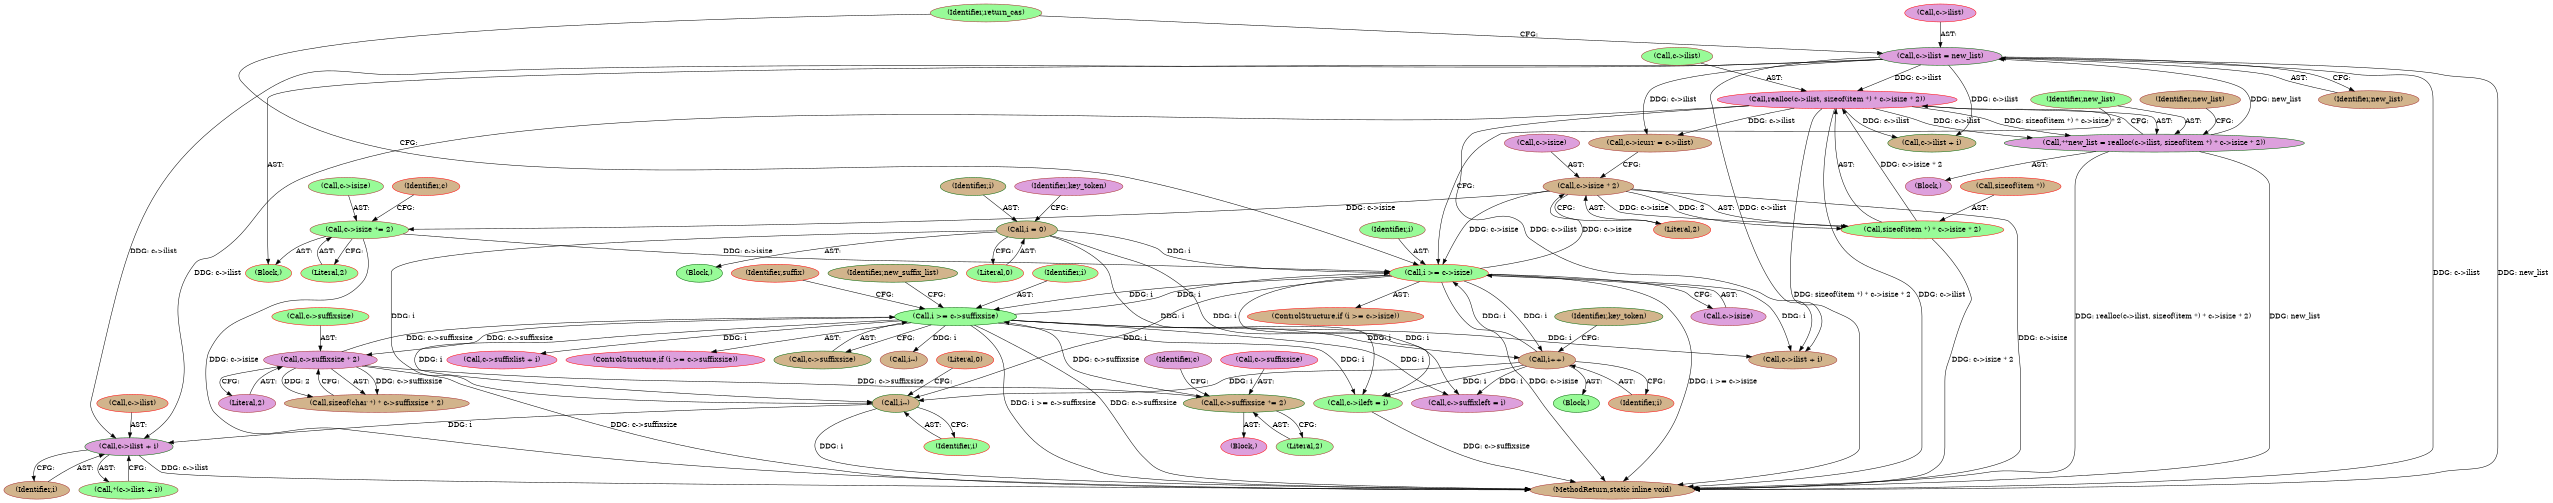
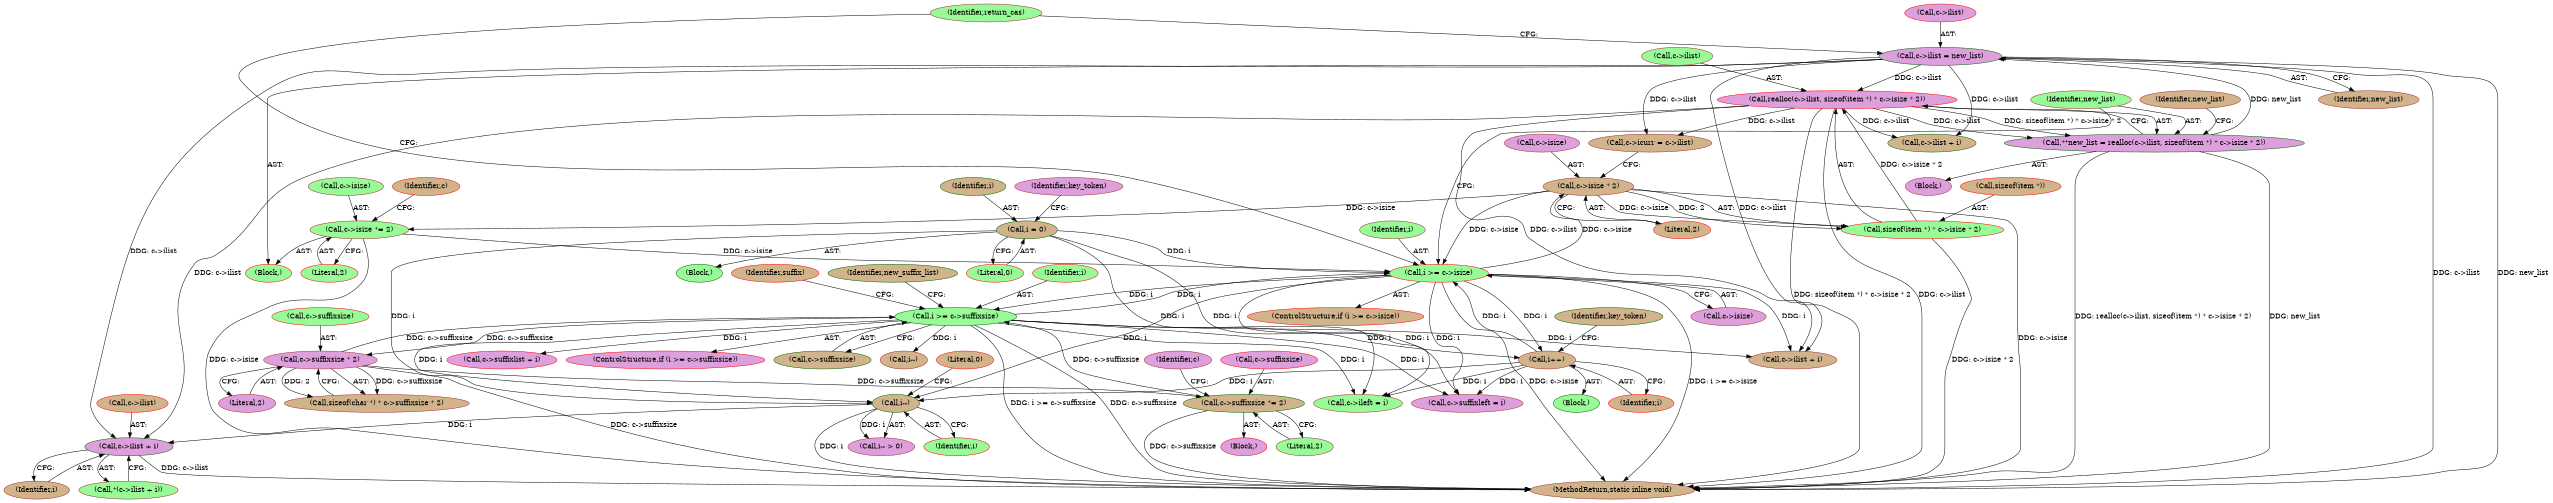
edge "(Call,i >= c->isize)" -> "(Call,c->suffixleft = i)": added, label "DDG: i"
node "(Call,i-- > 0)": added
edge "(Call,c->ileft = i)" -> "(MethodReturn,static inline void)": now "(Call,c->suffixsize *= 2)" -> "(MethodReturn,static inline void)"
